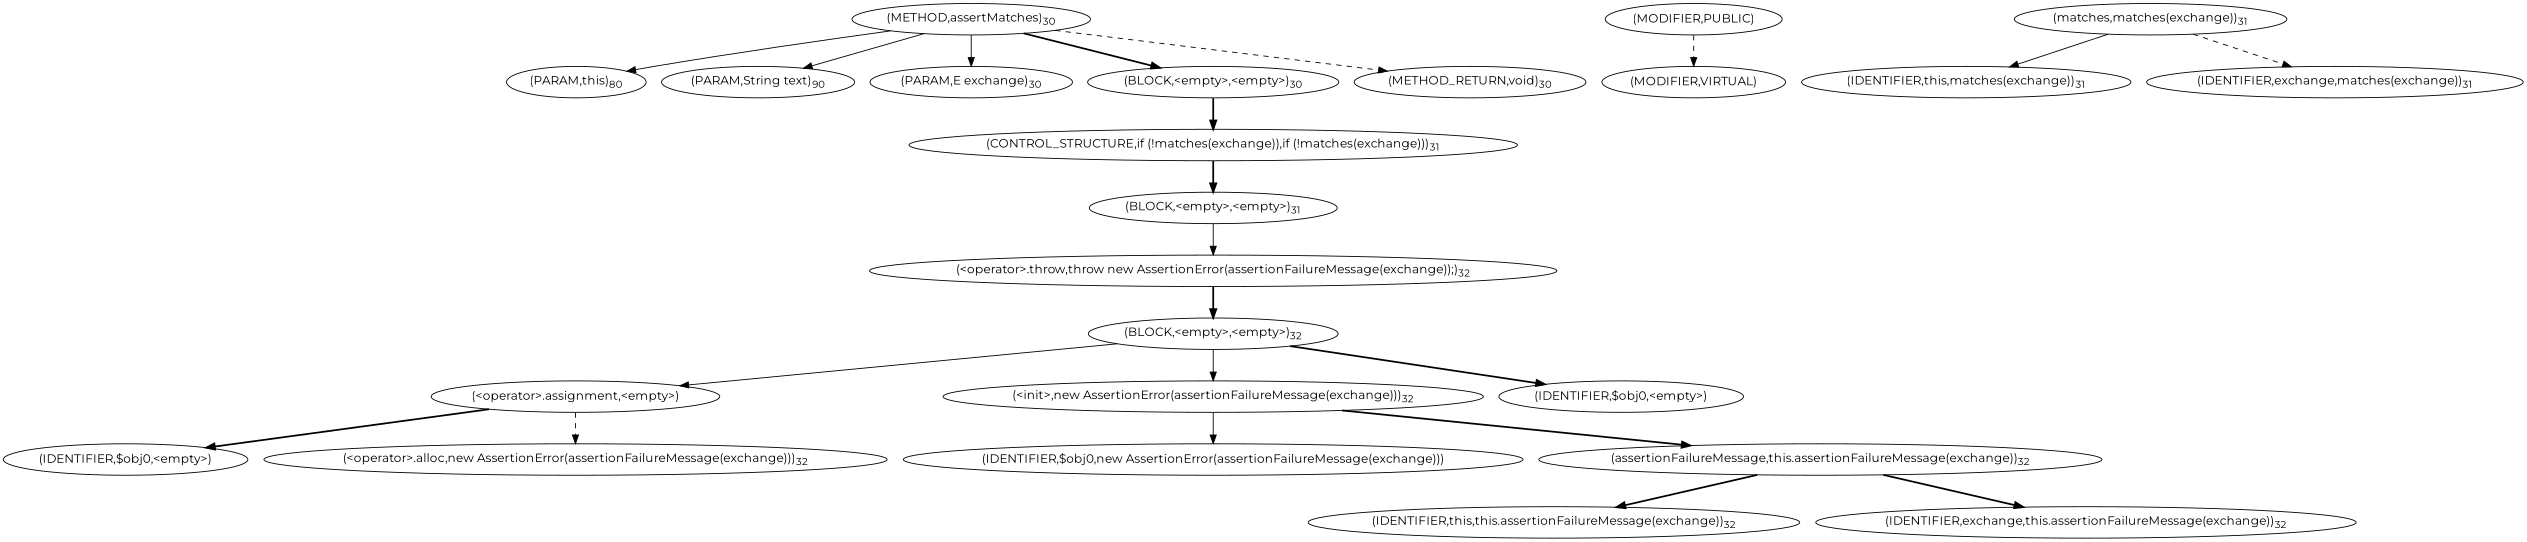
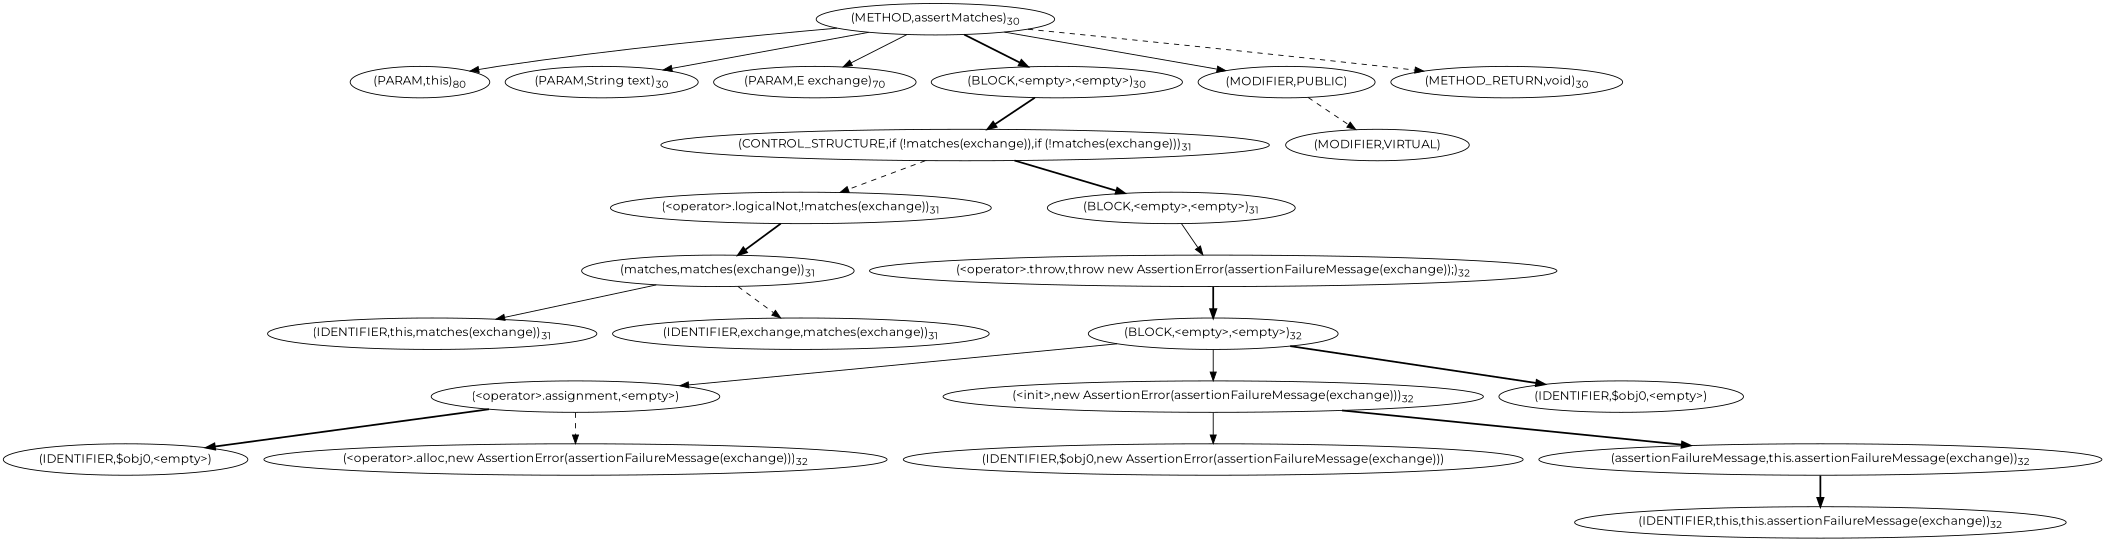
edge "(METHOD,assertMatches)" -> "(MODIFIER,PUBLIC)": added
node "(PARAM,String text)": text "90" -> "30"
node "(PARAM,E exchange)": text "30" -> "70"
node "(<operator>.logicalNot,!matches(exchange))": added
node "(IDENTIFIER,exchange,this.assertionFailureMessage(exchange))": removed
